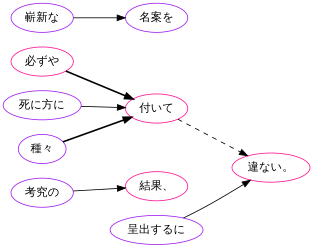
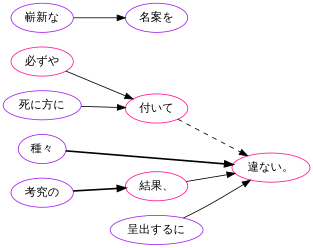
edge "必ずや" -> "付いて": style bold -> solid
edge "種々" -> "付いて": now "種々" -> "違ない。"
edge "結果、" -> "違ない。": added
edge "考究の" -> "結果、": style solid -> bold
